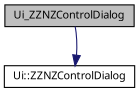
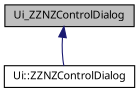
edge "Ui_ZZNZControlDialog" -> "Ui::ZZNZControlDialog": reversed
